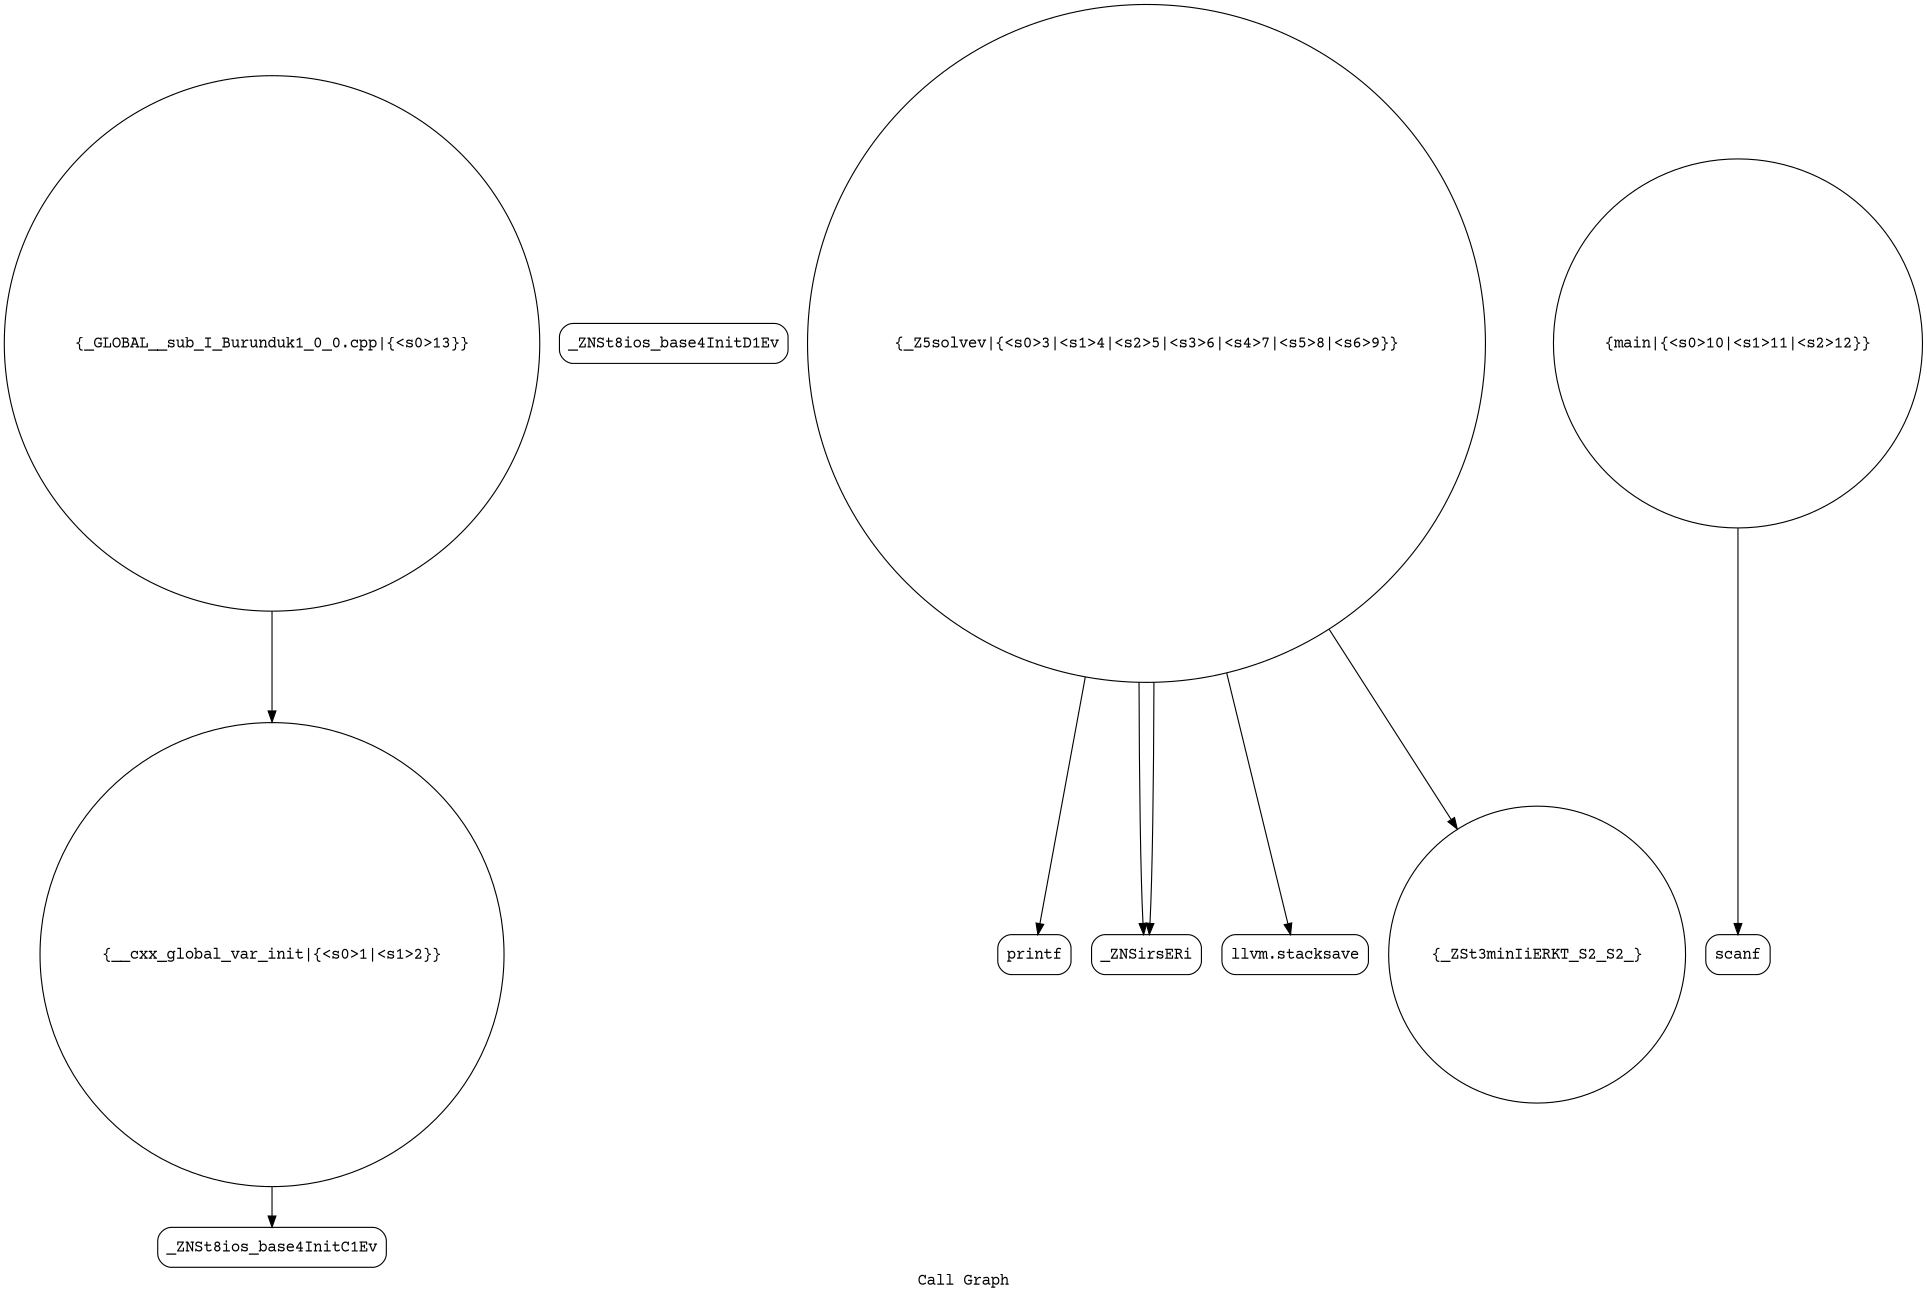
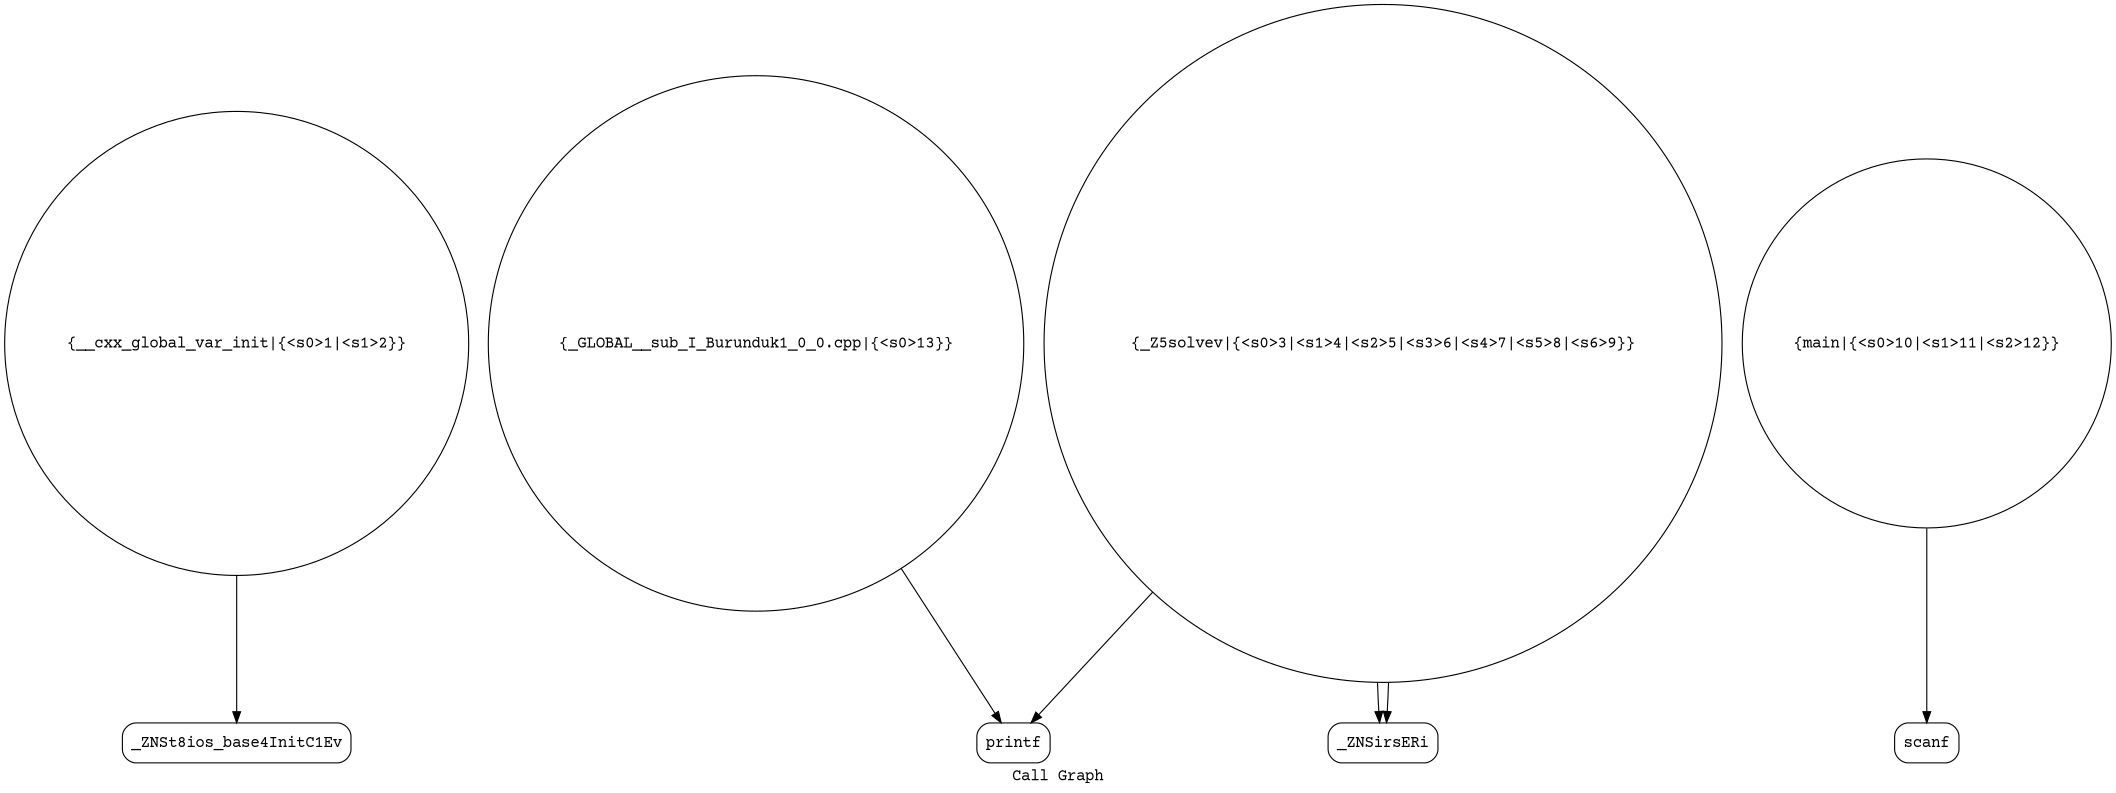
node "_ZNSt8ios_base4InitD1Ev": removed
edge "{_GLOBAL__sub_I_Burunduk1_0_0.cpp|{<s0>13}}" -> "{__cxx_global_var_init|{<s0>1|<s1>2}}": now "{_GLOBAL__sub_I_Burunduk1_0_0.cpp|{<s0>13}}" -> "printf"
node "llvm.stacksave": removed
node "{_ZSt3minIiERKT_S2_S2_}": removed
